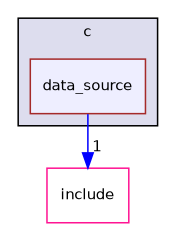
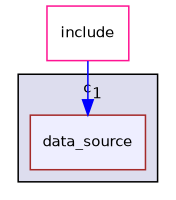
edge "data_source" -> "include": reversed
